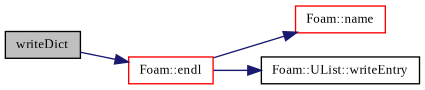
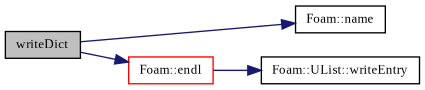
node "Foam::name": color red -> black
edge "Foam::endl" -> "Foam::name": now "writeDict" -> "Foam::name"
